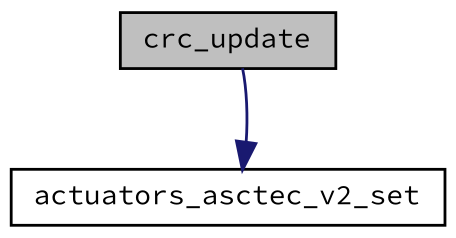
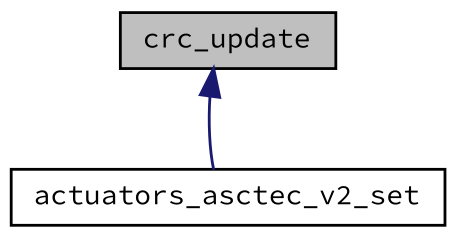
edge "crc_update" -> "actuators_asctec_v2_set": reversed
